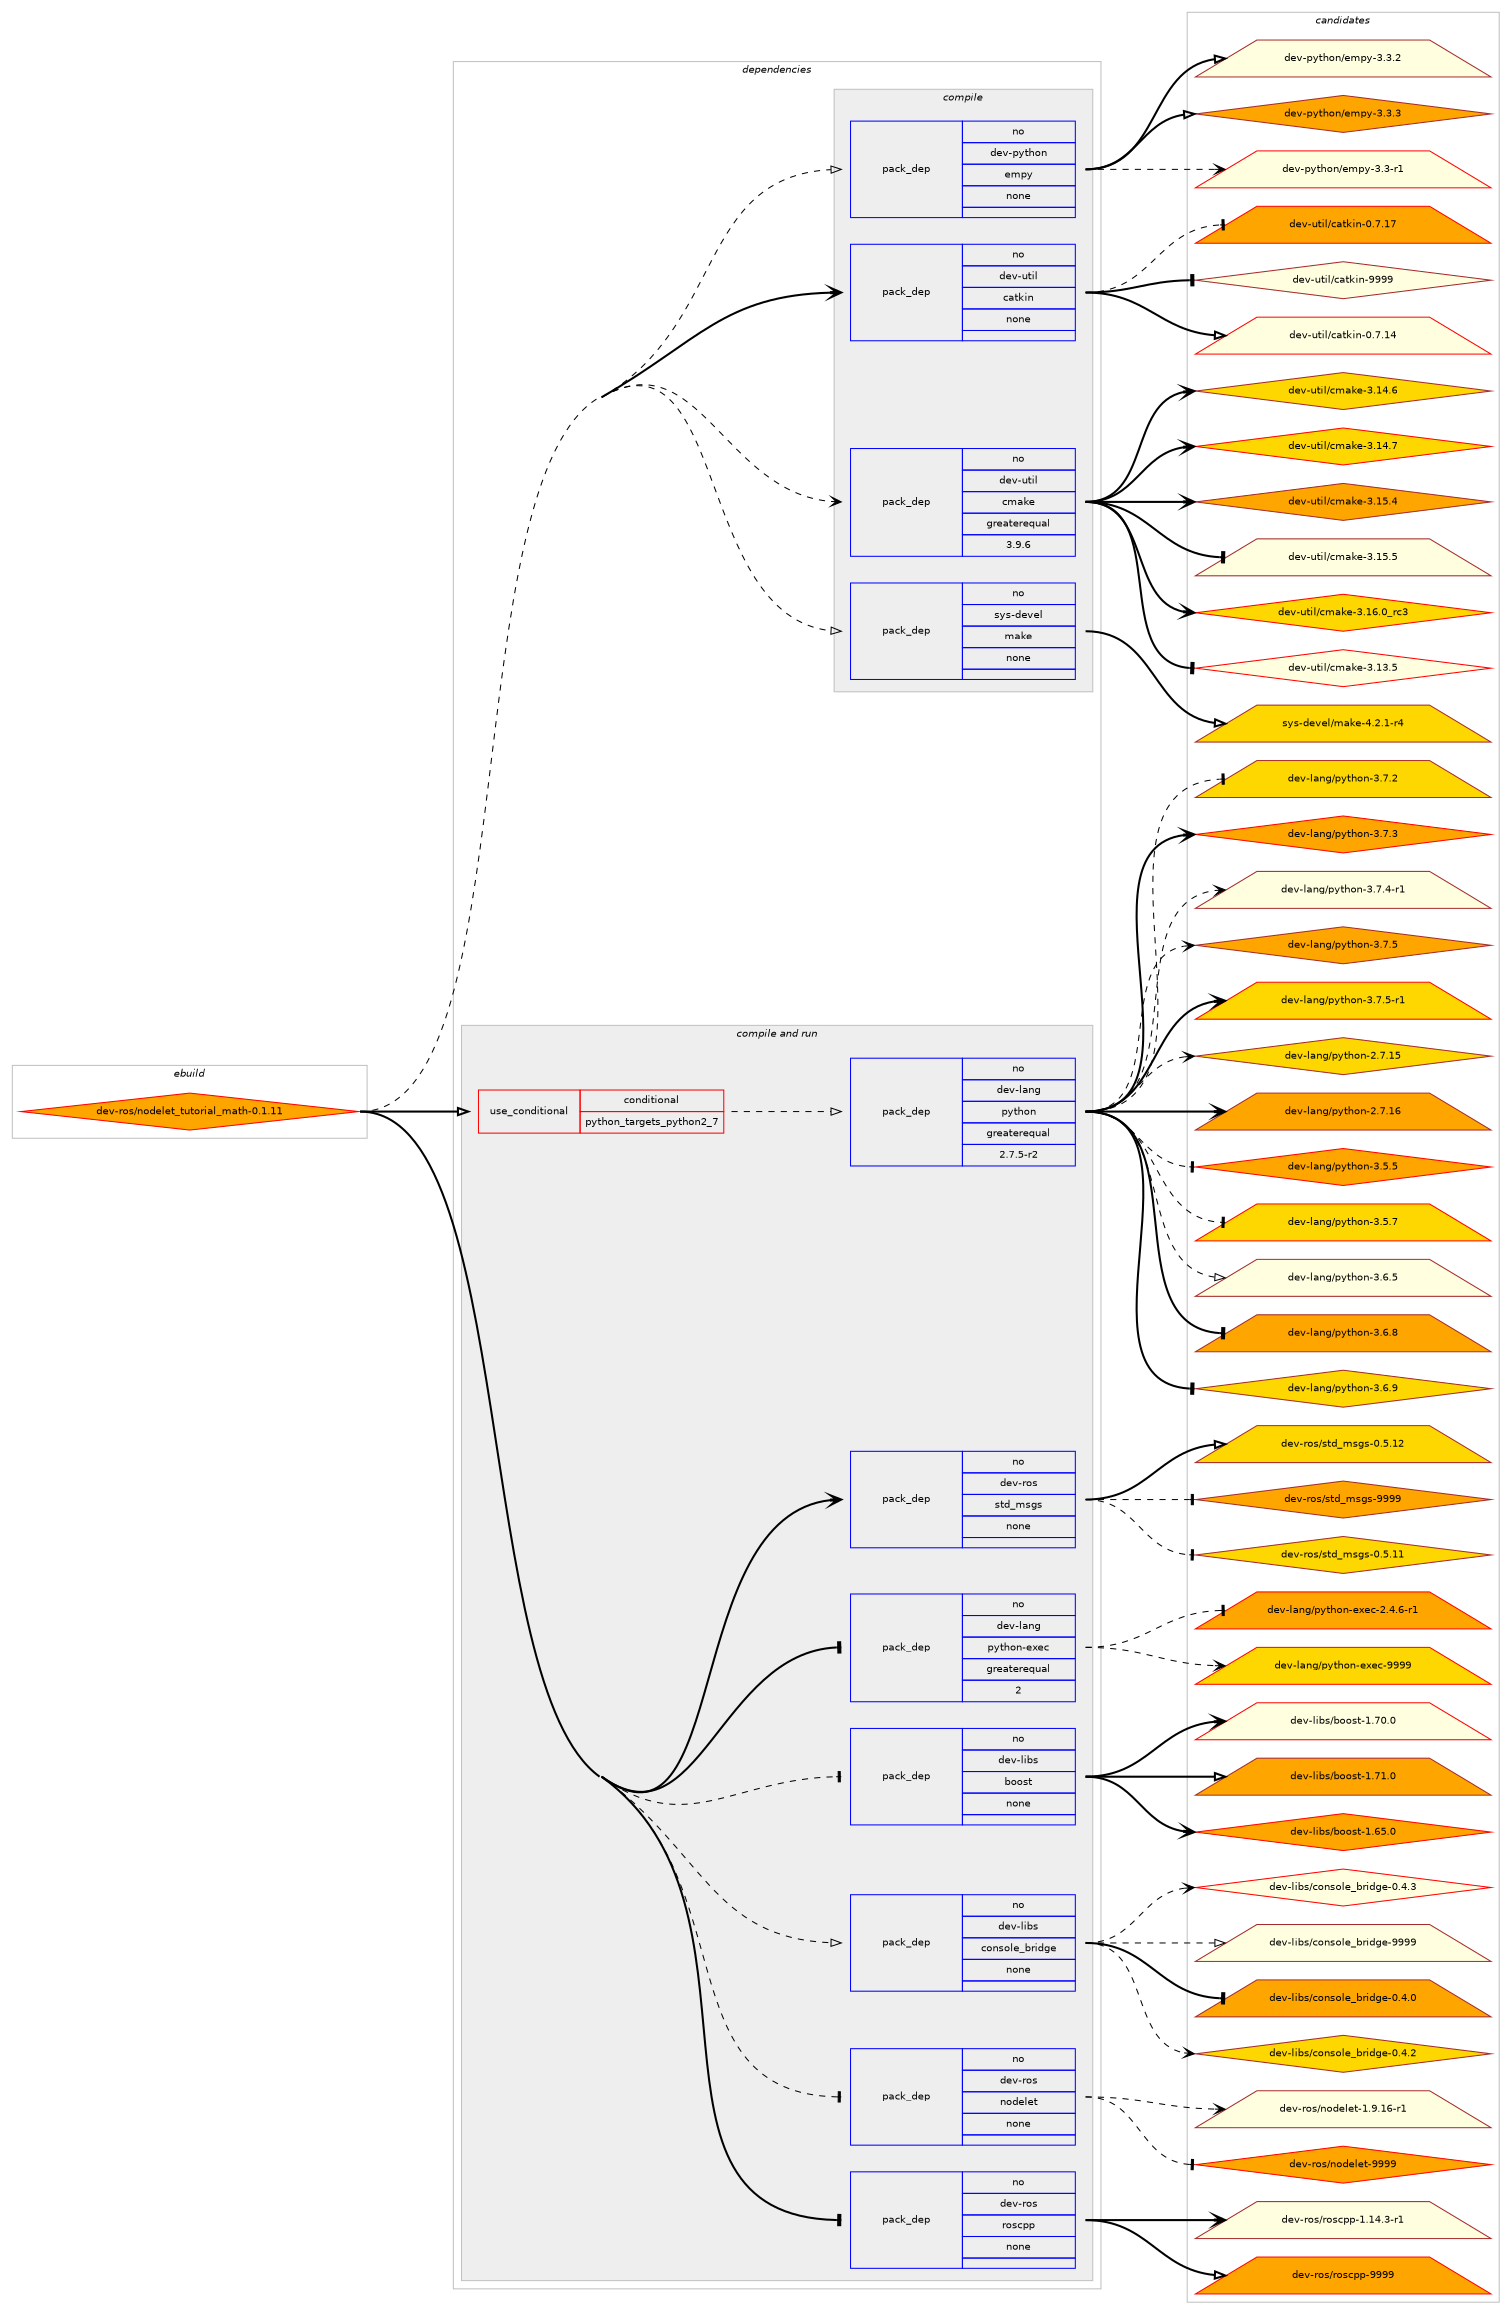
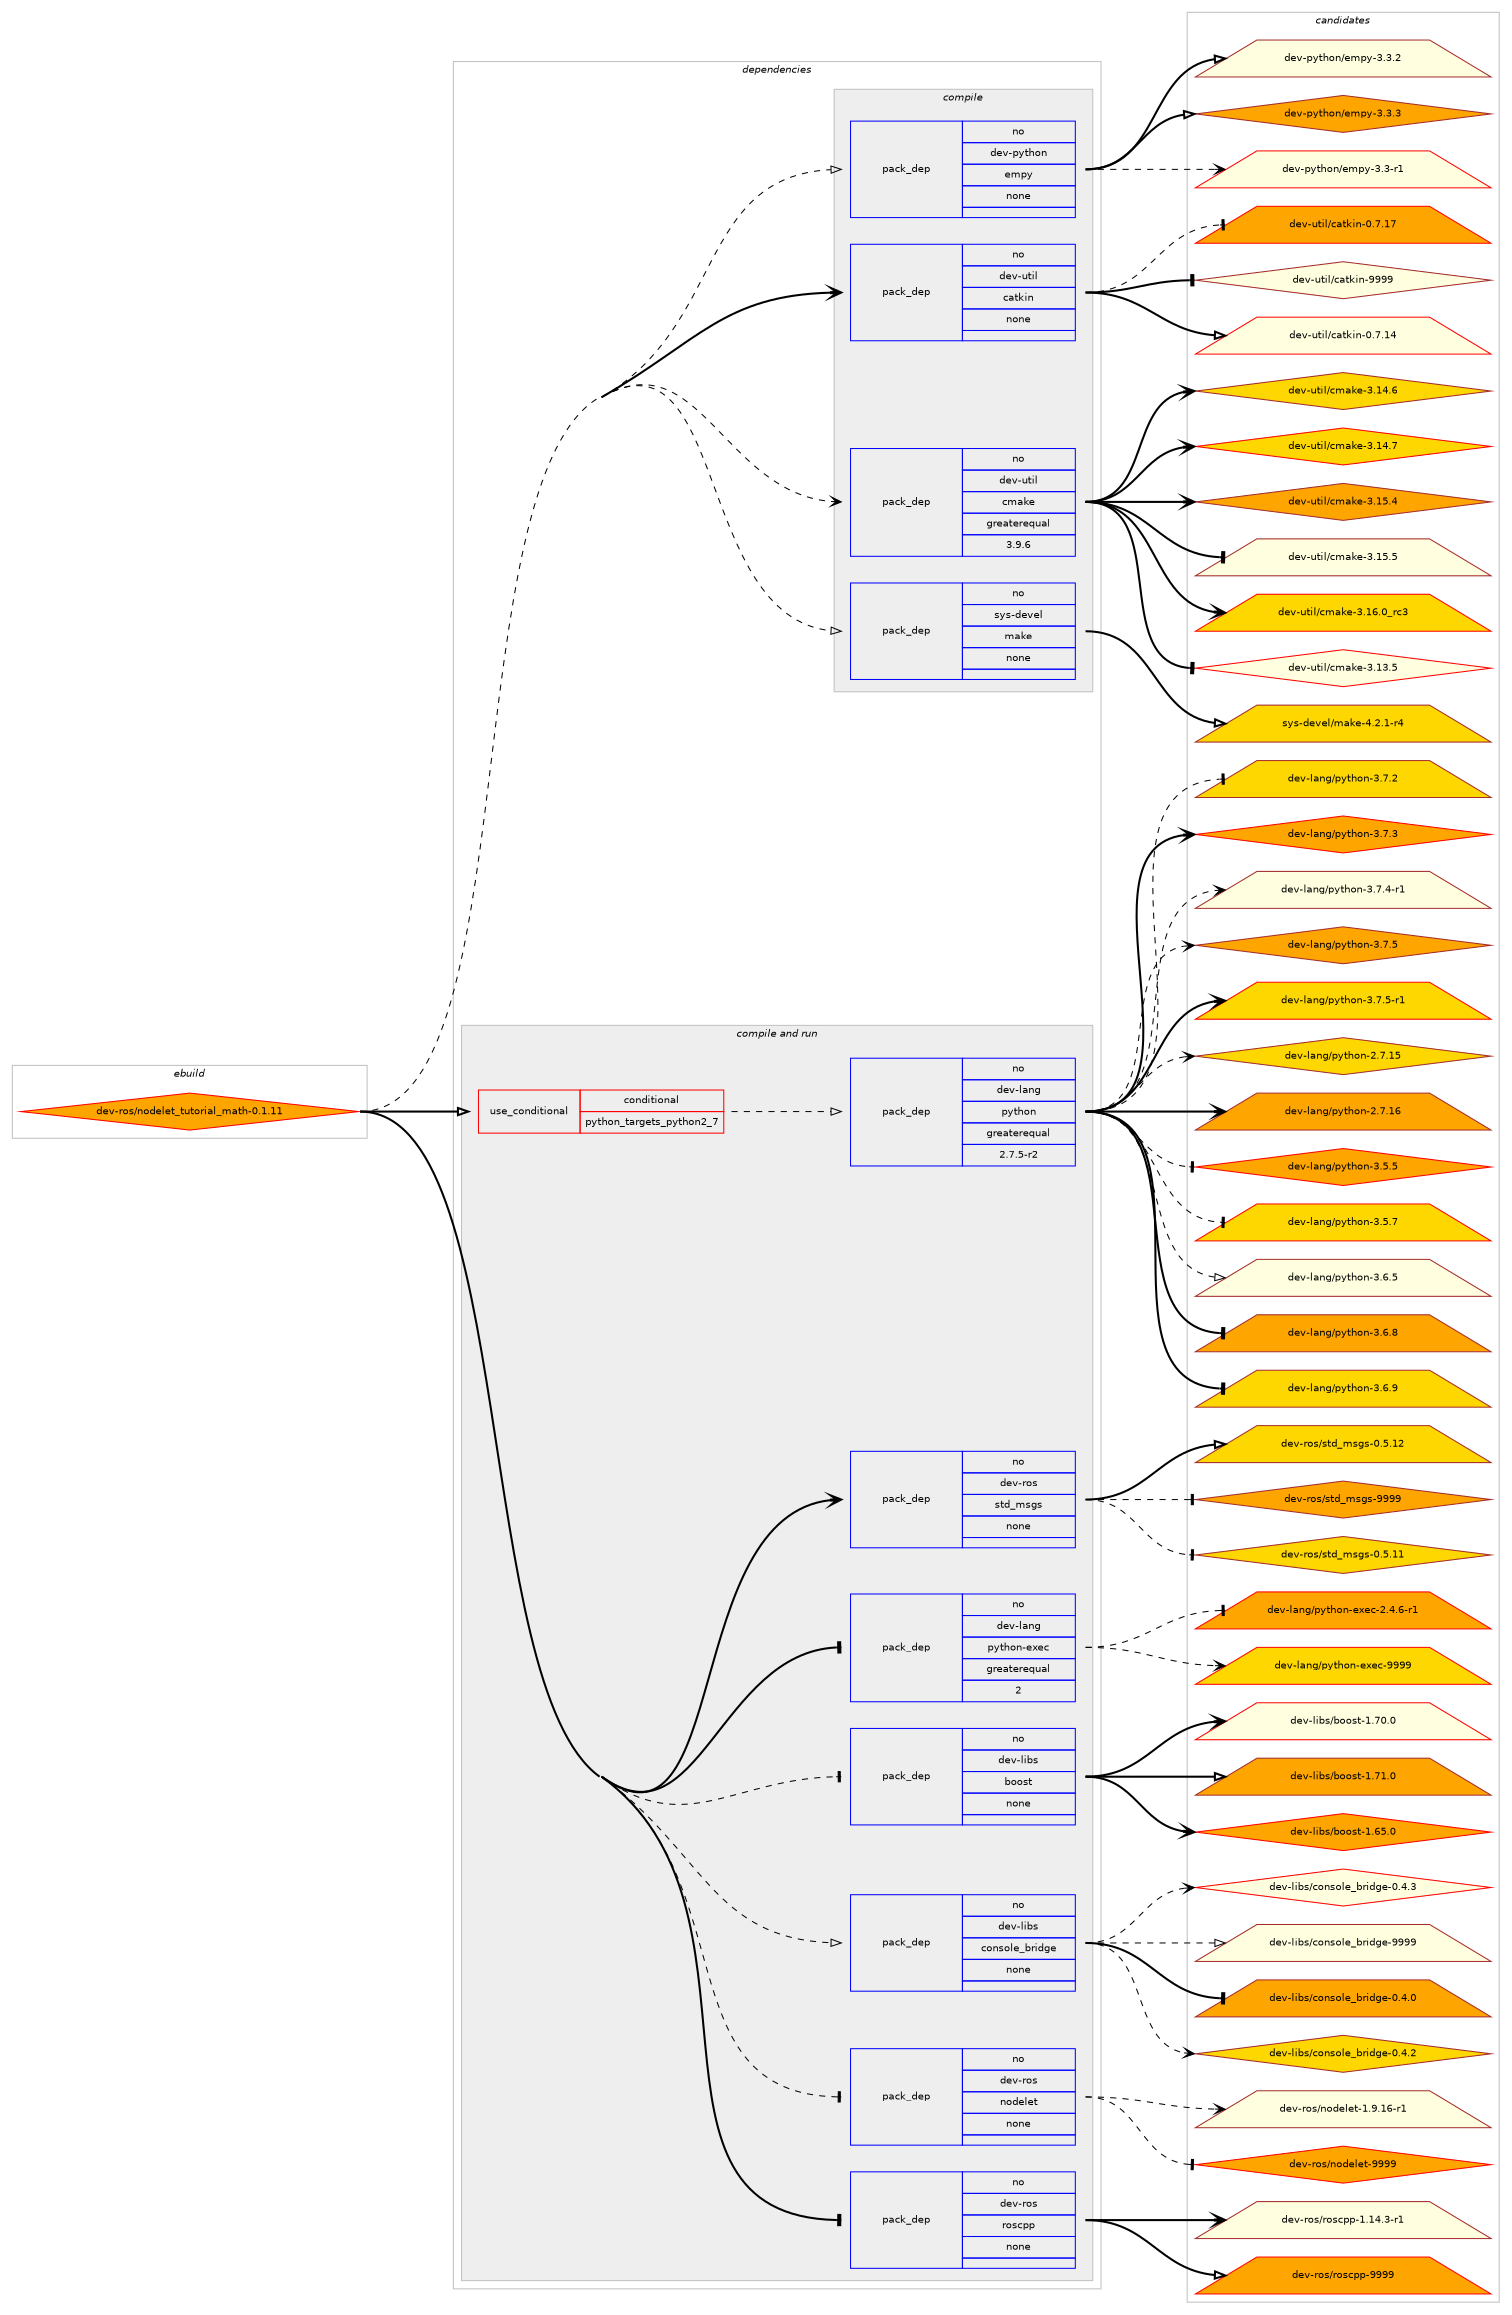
node "dev-util/cmake-3.16.0_rc3": shape diamond -> trapezium
node "dev-lang/python-3.6.9": shape diamond -> trapezium
